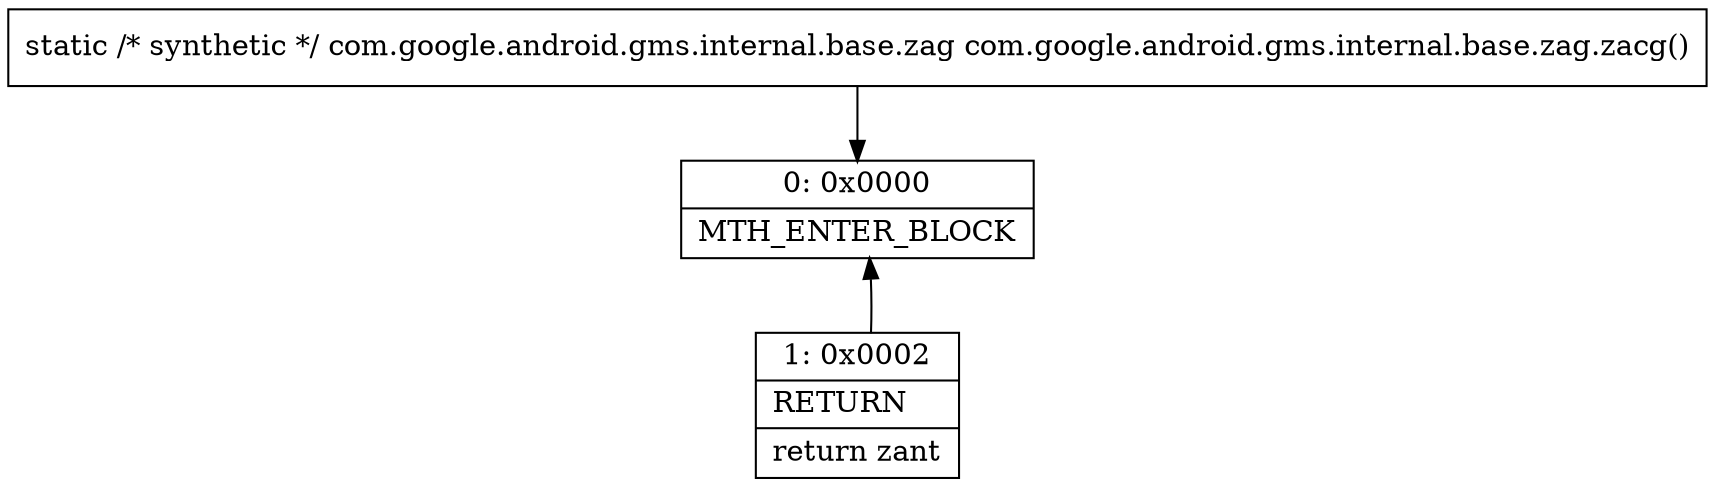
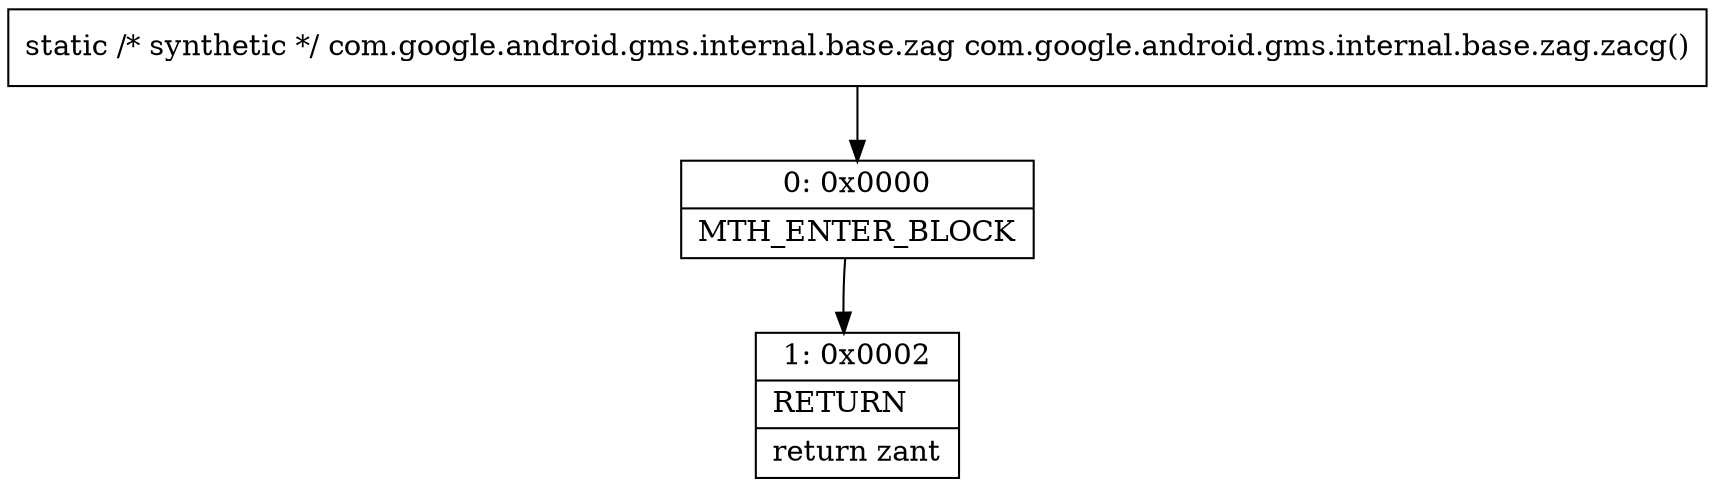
edge "1: 0x0002" -> "0: 0x0000": reversed
